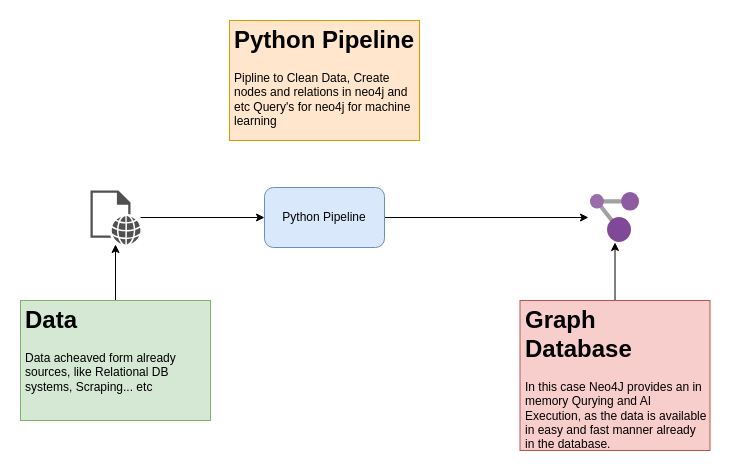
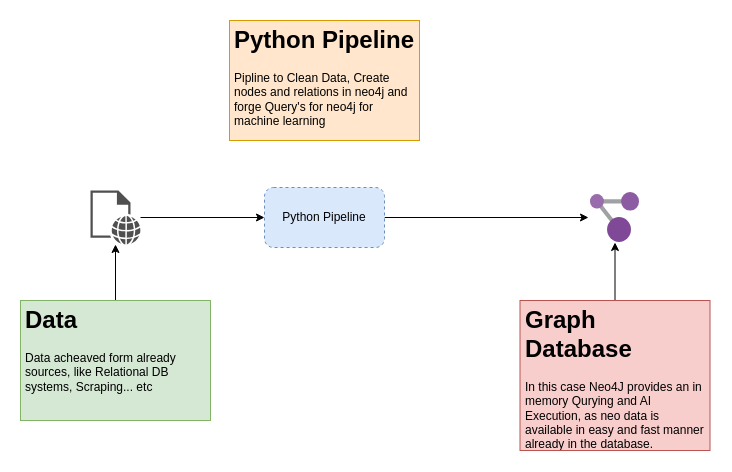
node "Python PipelinePipline to Clean Data, Create nodes and relations in neo4j and etc Query's for neo4j for machine learning": label "Python PipelinePipline to Clean Data, Create nodes and relations in neo4j and etc Query's for neo4j for machine learning" -> "Python PipelinePipline to Clean Data, Create nodes and relations in neo4j and forge Query's for neo4j for machine learning"
node "Python Pipeline": style solid -> dashed
node "Graph DatabaseIn this case Neo4J provides an in memory Qurying and AI Execution, as the data is available in easy and fast manner already in the database.": label "Graph DatabaseIn this case Neo4J provides an in memory Qurying and AI Execution, as the data is available in easy and fast manner already in the database." -> "Graph DatabaseIn this case Neo4J provides an in memory Qurying and AI Execution, as neo data is available in easy and fast manner already in the database."
